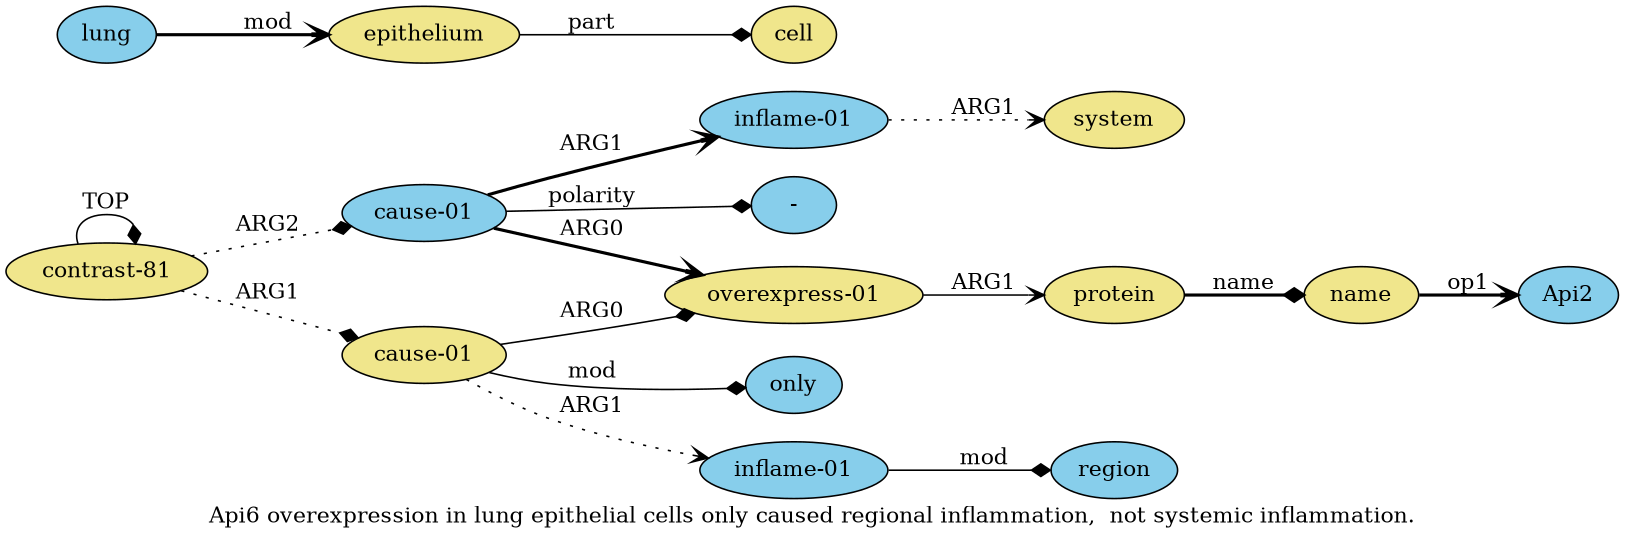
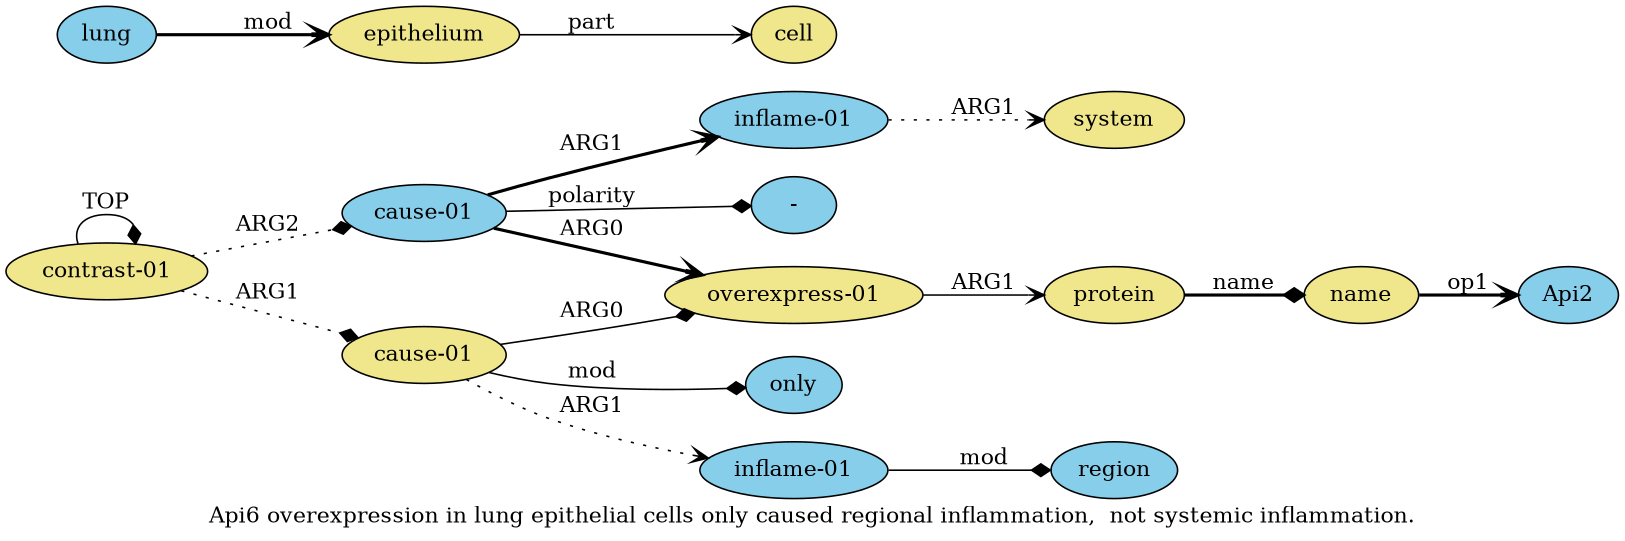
edge "epithelium" -> "cell": arrowhead diamond -> vee
node "contrast-81": label "contrast-81" -> "contrast-01"
